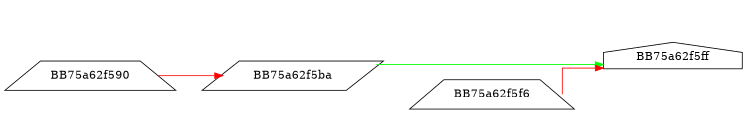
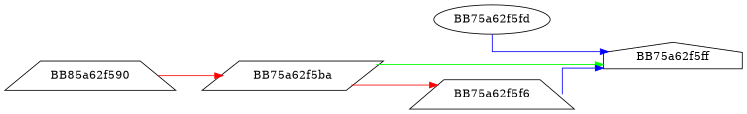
node "BB75a62f5fd": added
edge "BB75a62f5f6" -> "BB75a62f5ff": color red -> blue
node "BB75a62f590": label "BB75a62f590" -> "BB85a62f590"
edge "BB75a62f5ba" -> "BB75a62f5f6": added
